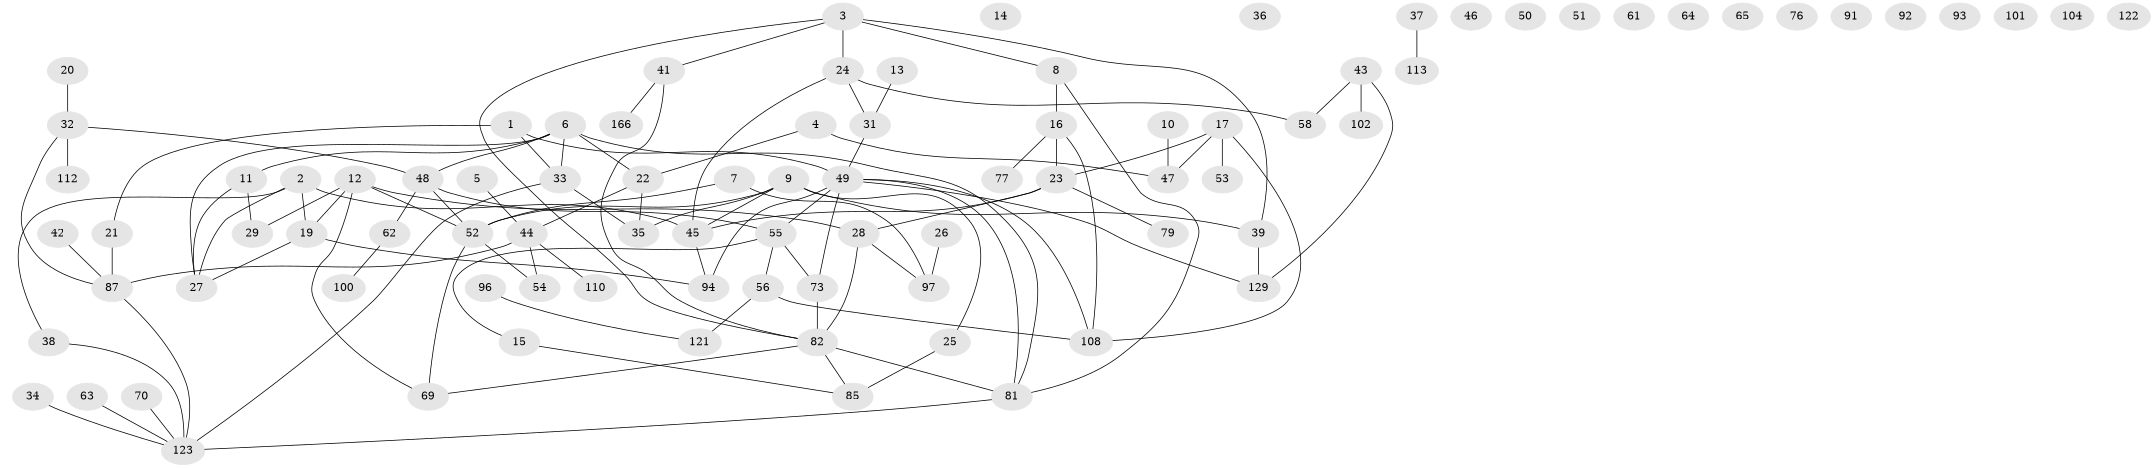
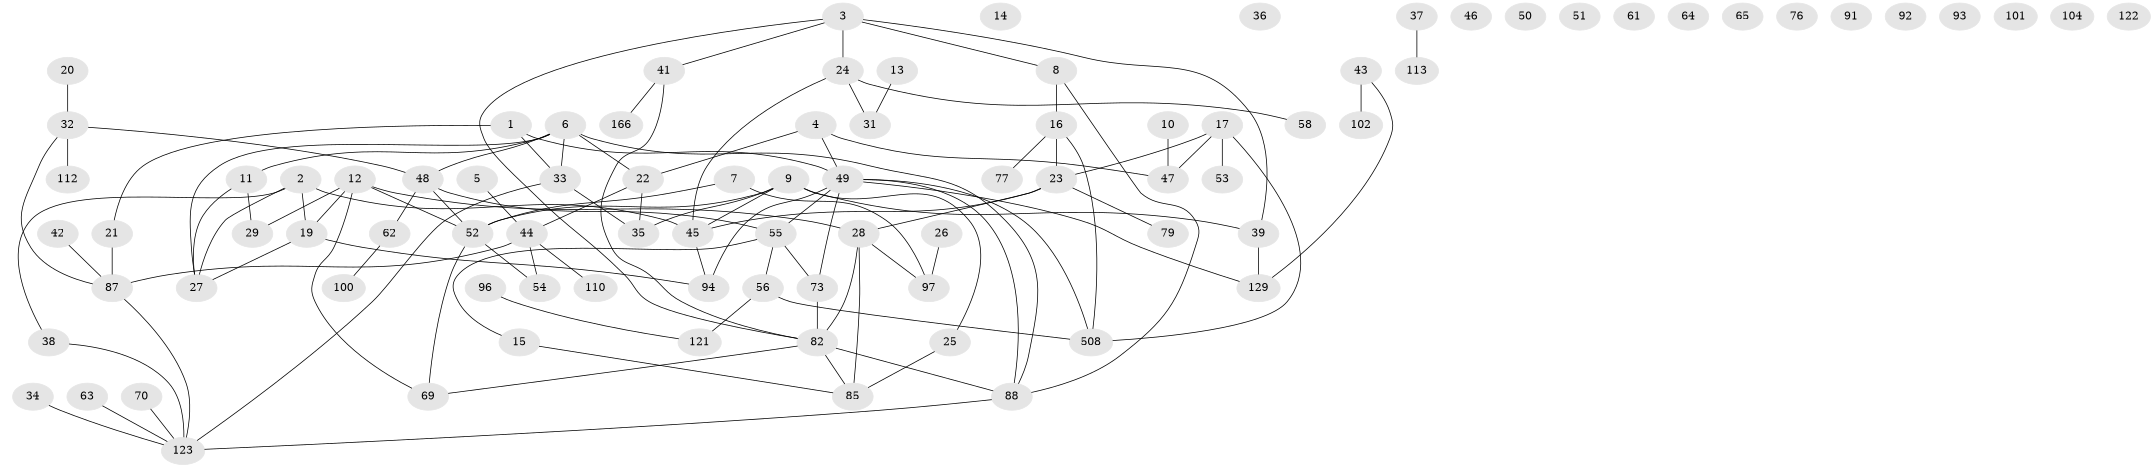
edge "43" -- "58": removed
edge "31" -- "49": now "4" -- "49"
edge "28" -- "85": added
node "108": label "108" -> "508"
node "81": label "81" -> "88"
